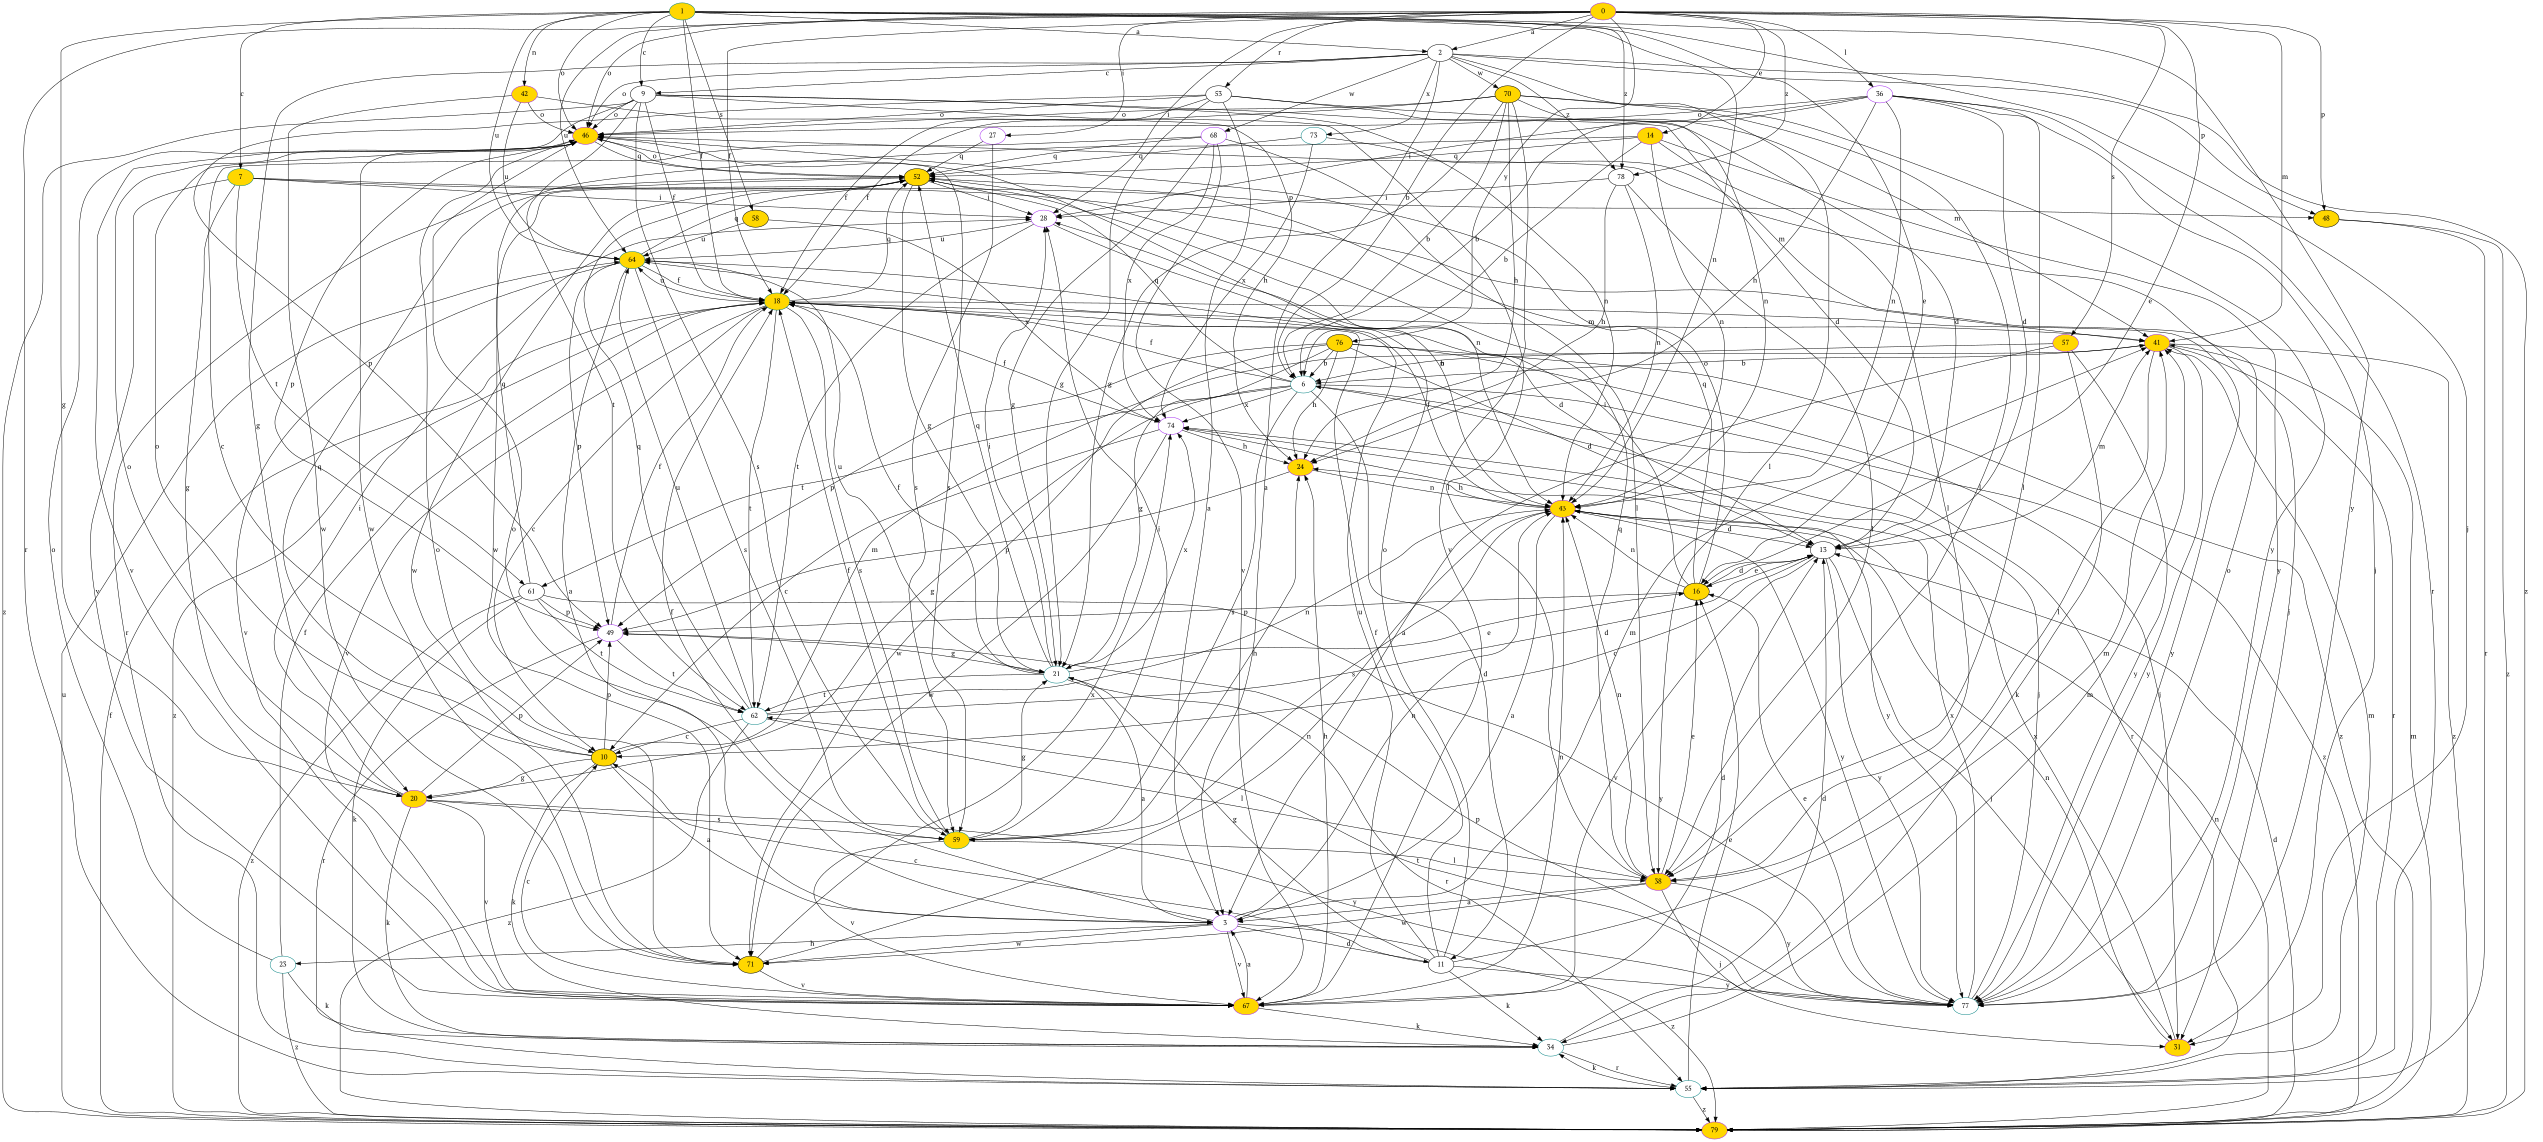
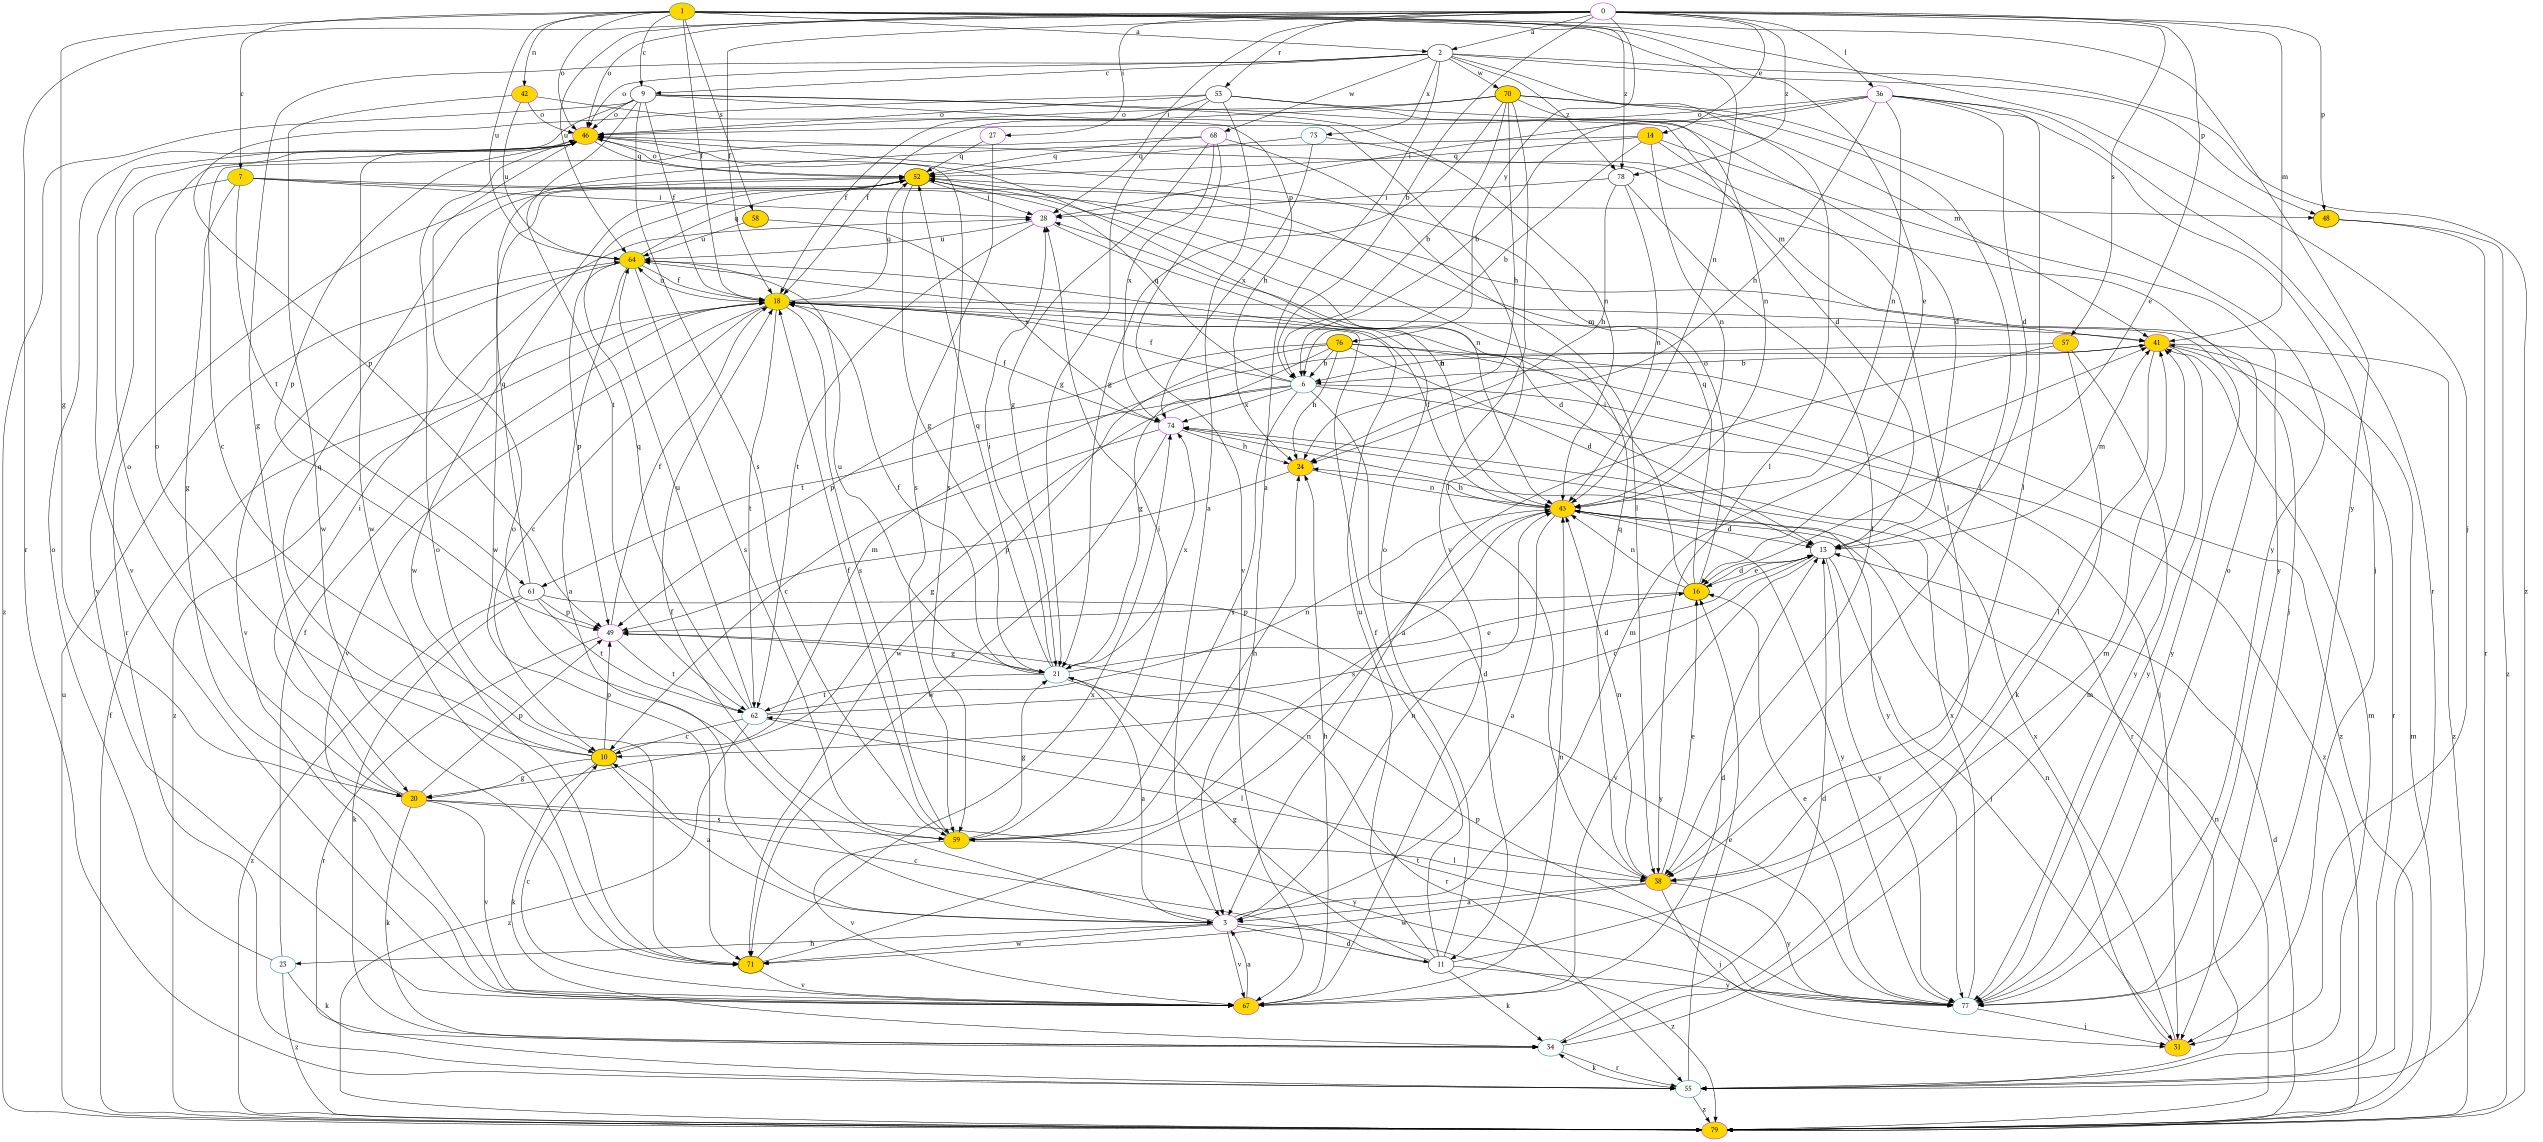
node "0": fillcolor gold -> white
edge "77" -> "6": now "77" -> "31"
edge "67" -> "34": removed, label "k"
